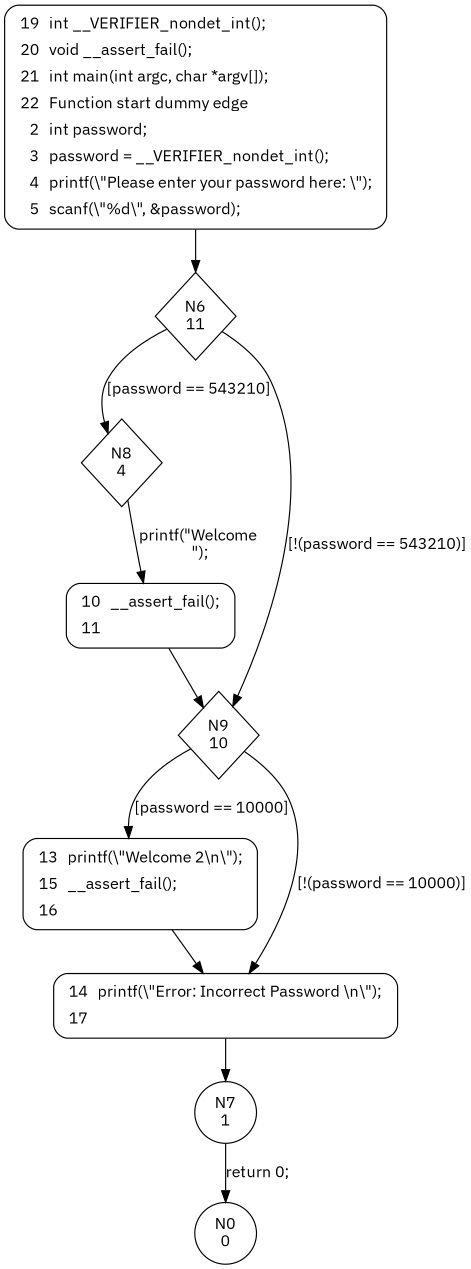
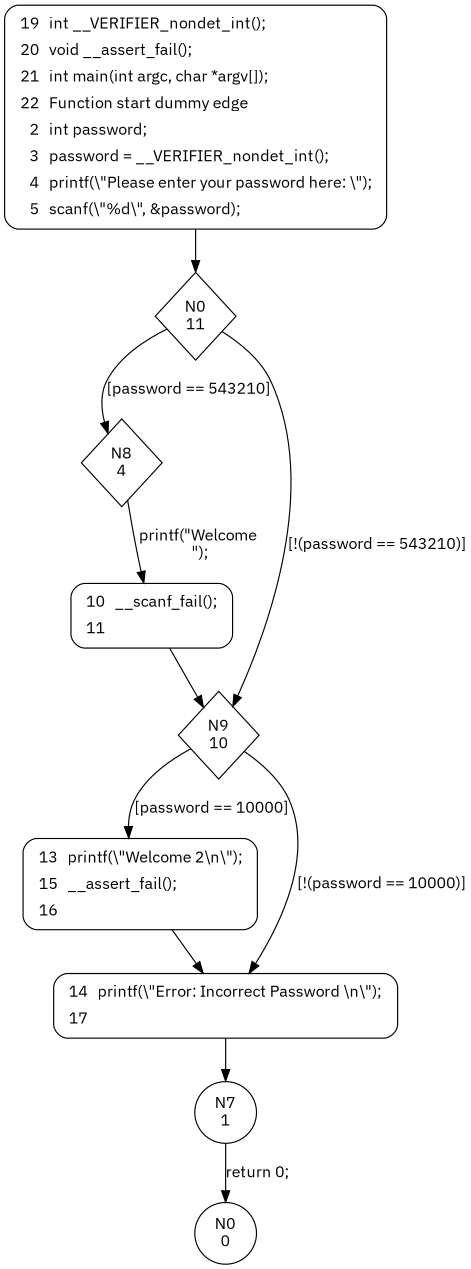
node "N6 11": label "N6 11" -> "N0 11"
node "10": text "__assert_fail();" -> "__scanf_fail();"
